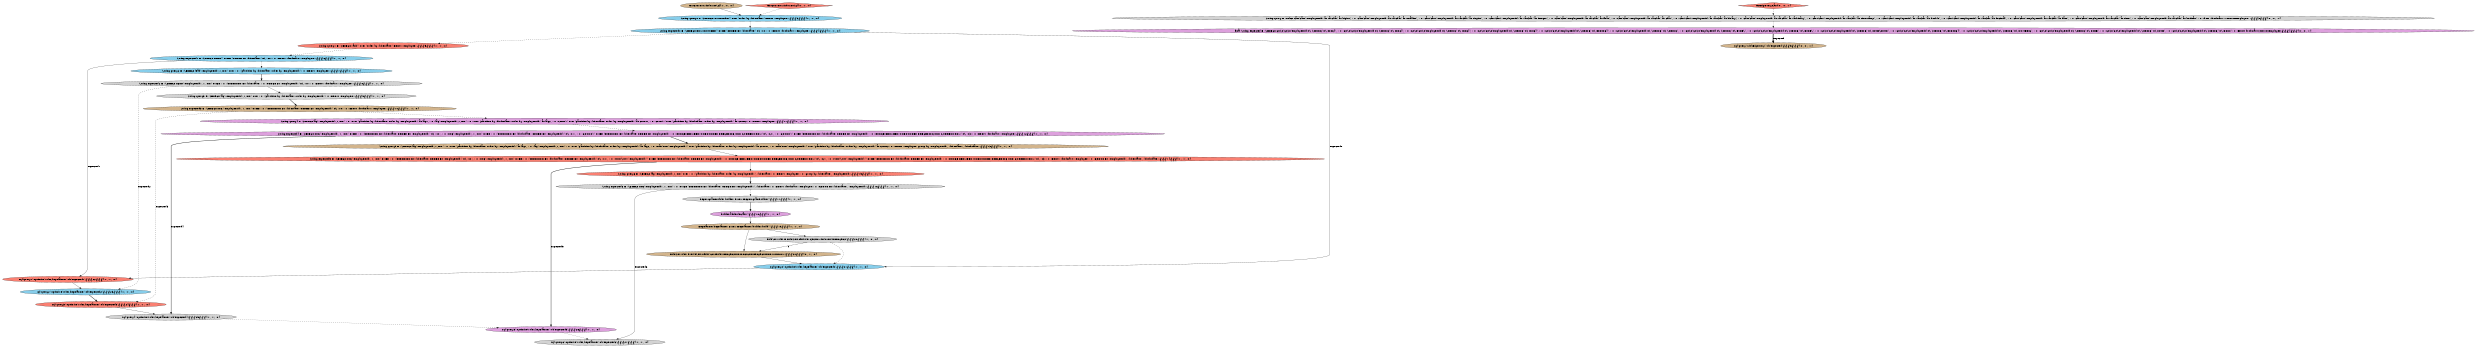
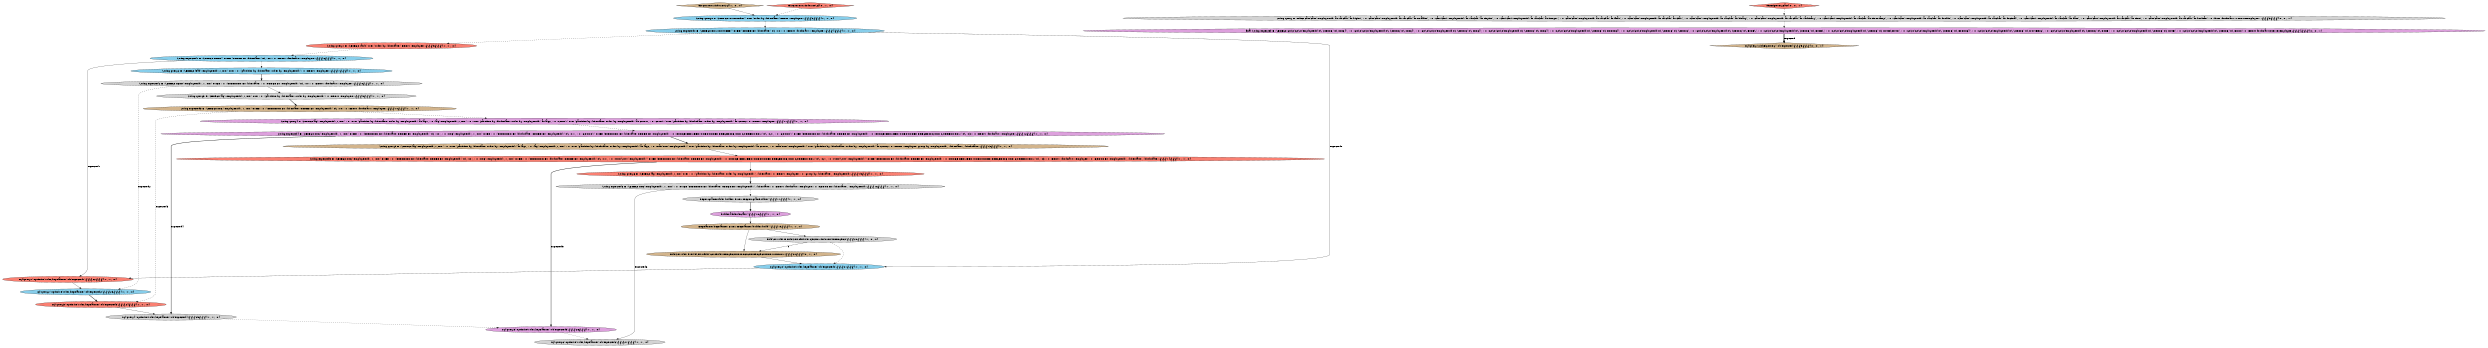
node "testConvertWindowToSql['1', '0', '0']": shape ellipse -> diamond
node "sql(query).withBigQuery().ok(expected)@@@5@@@['0', '0', '1']": shape ellipse -> diamond
